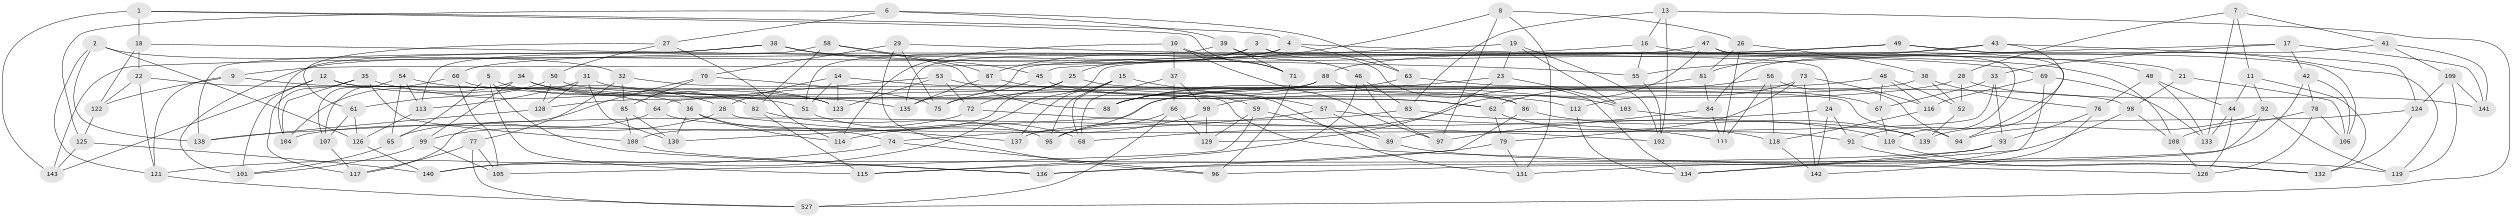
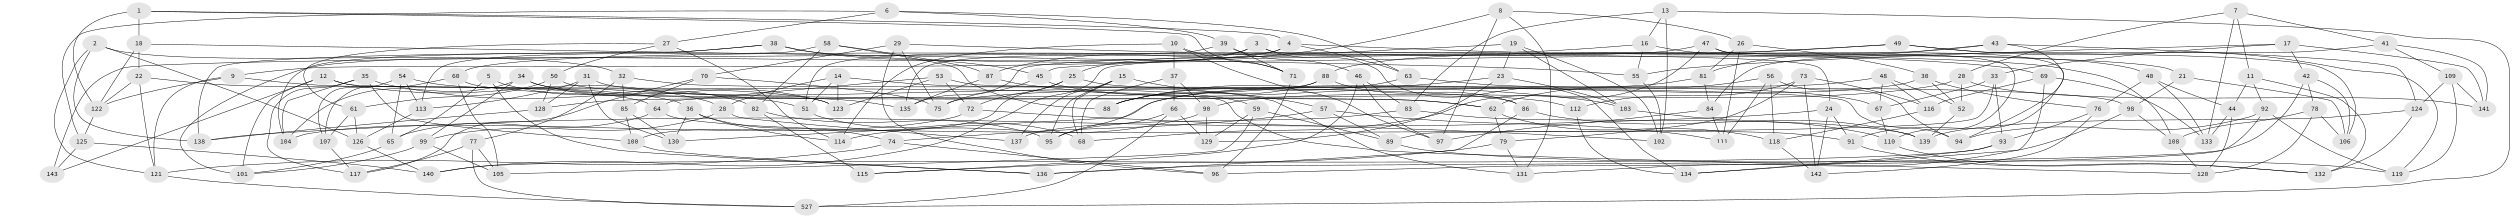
edge "1" -- "143": now "1" -- "122"
edge "5" -- "115": removed
